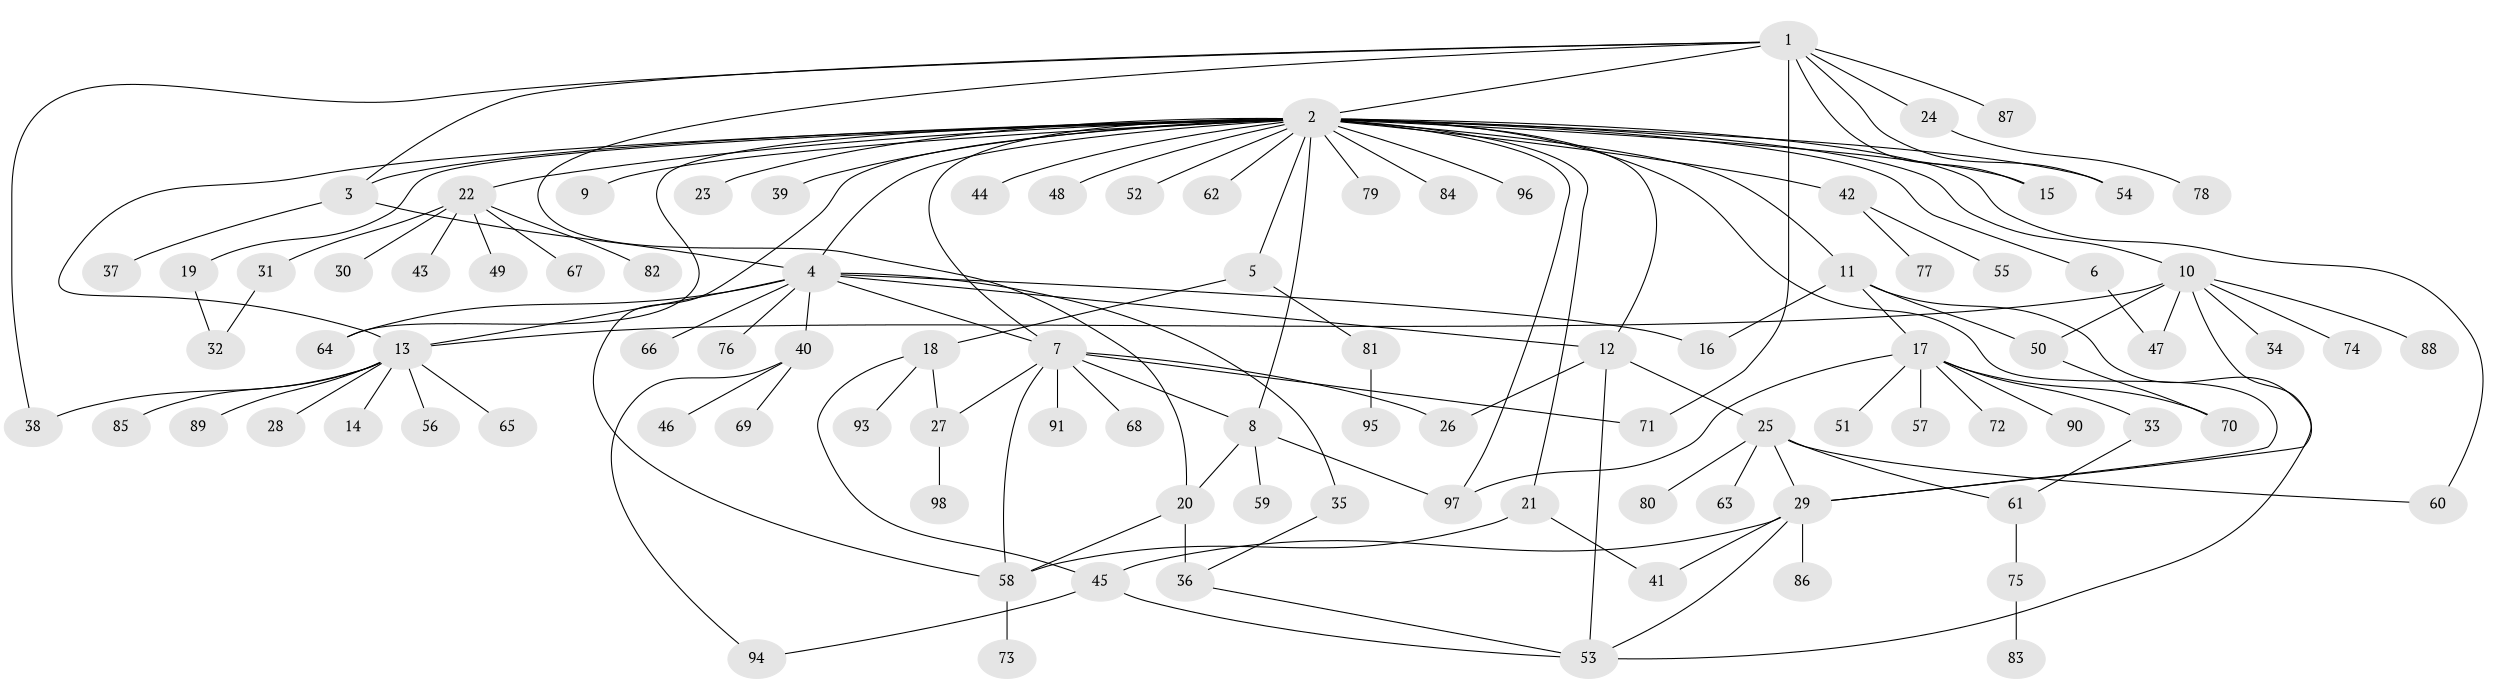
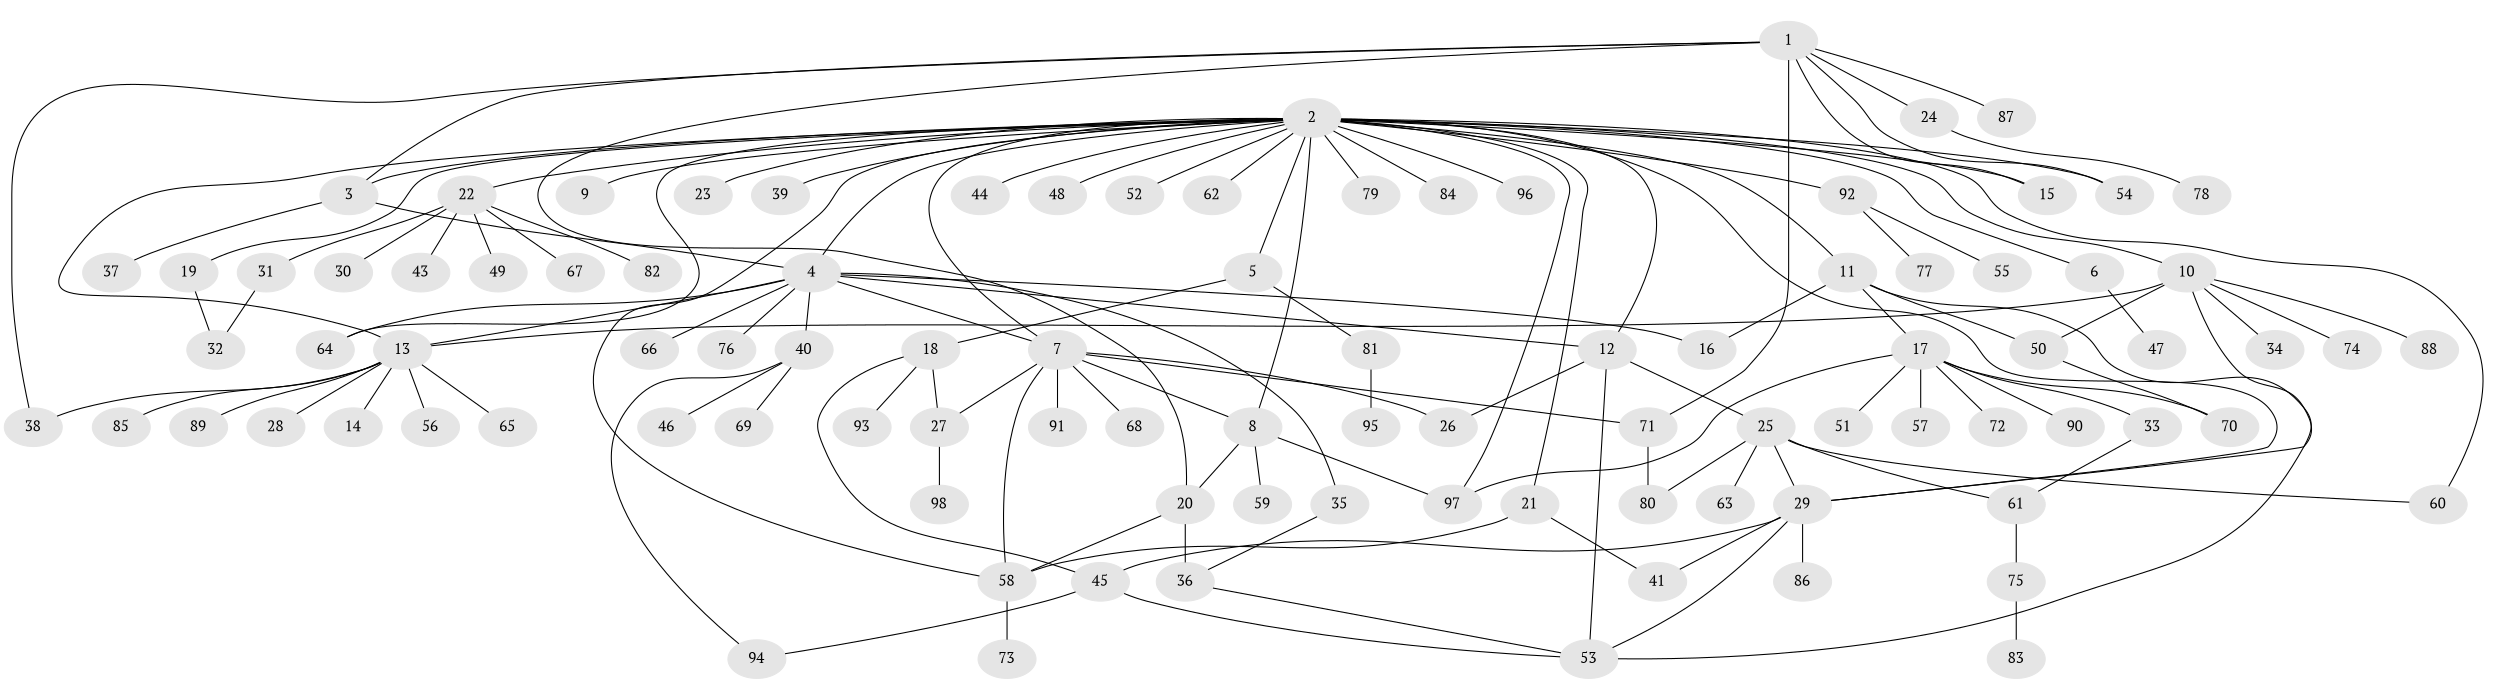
edge "1" -- "2": removed
node "42": label "42" -> "92"
edge "10" -- "47": removed
edge "71" -- "80": added
